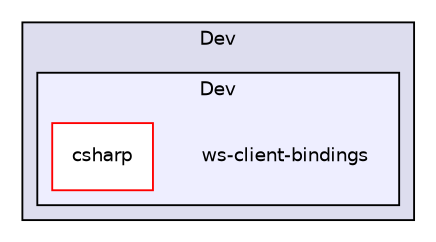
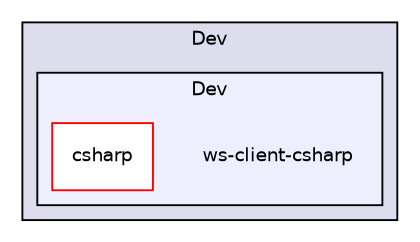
node "ws-client-bindings": label "ws-client-bindings" -> "ws-client-csharp"
